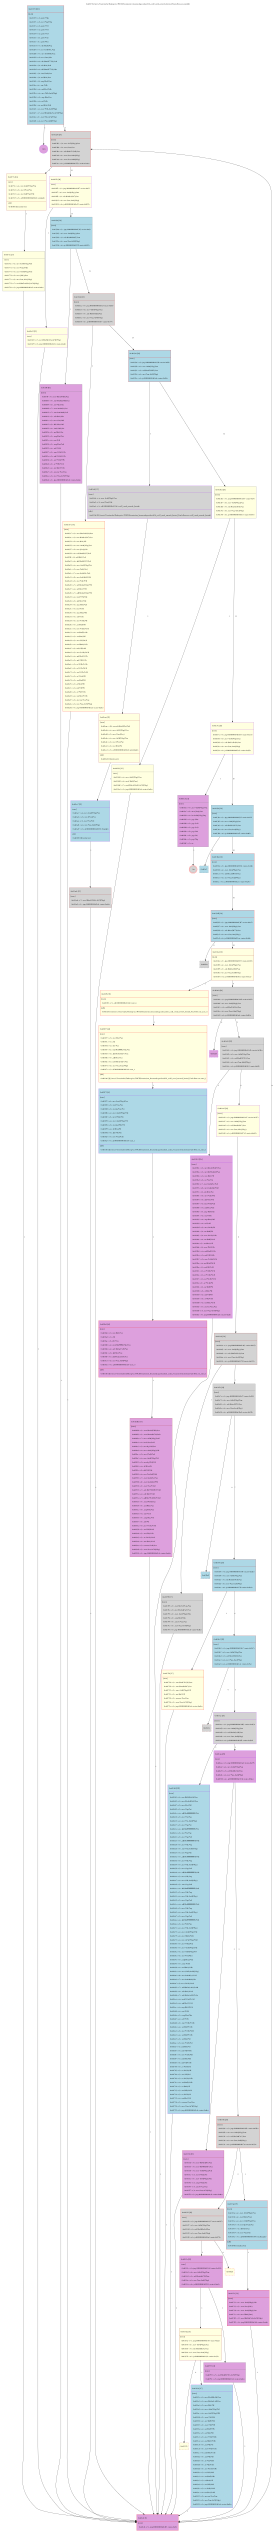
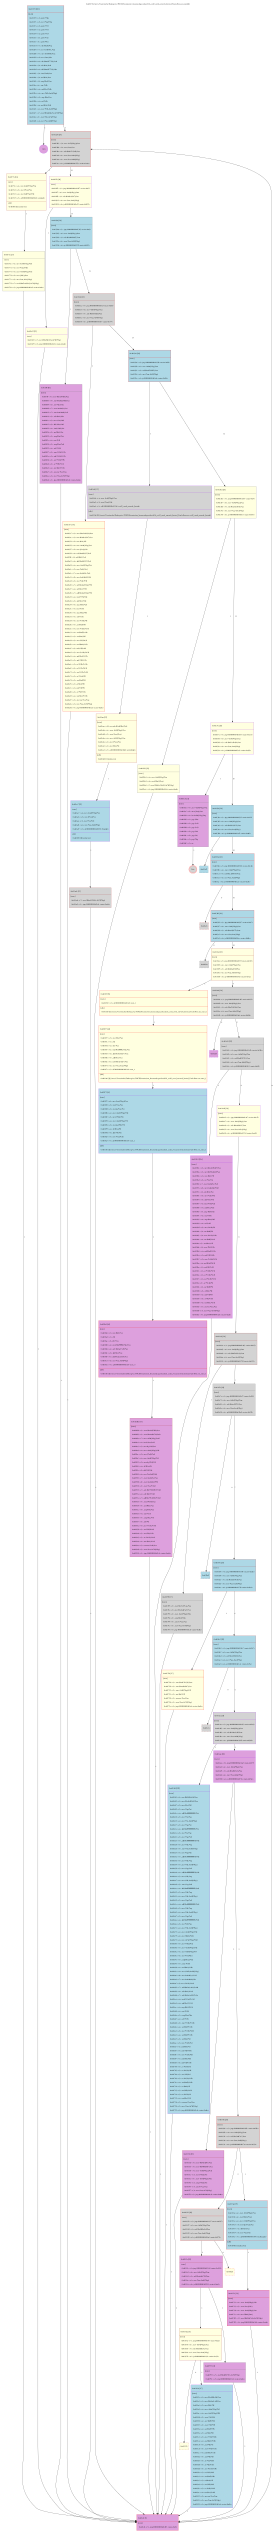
node "0x401ccb": added
